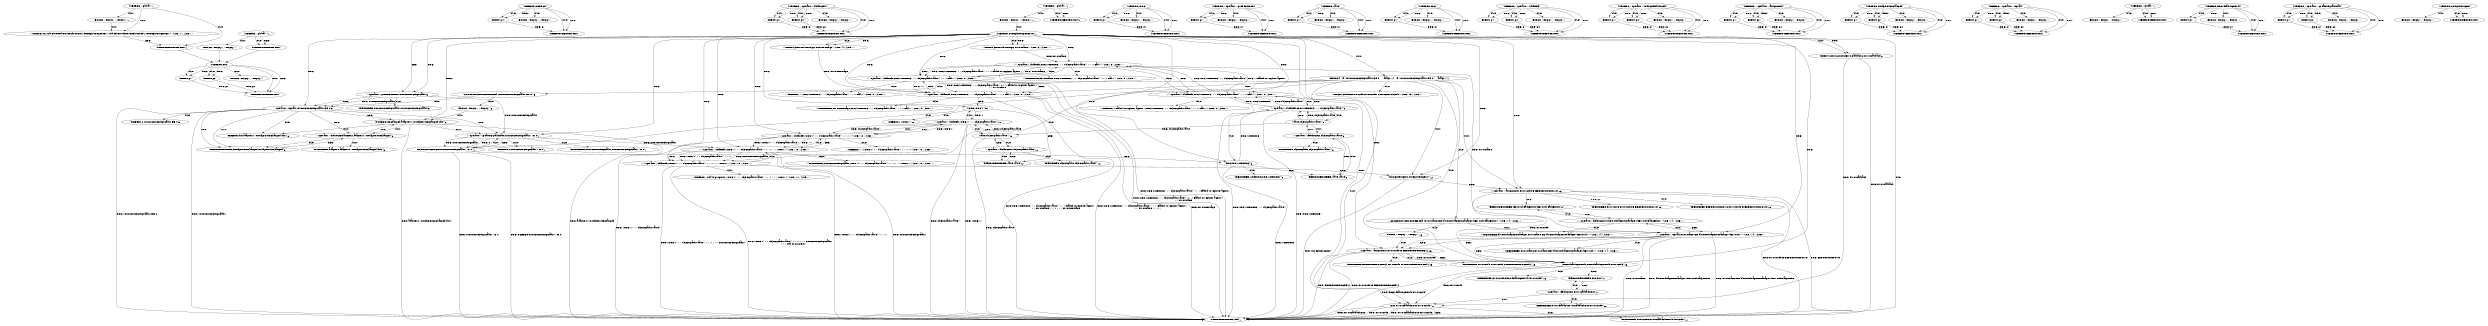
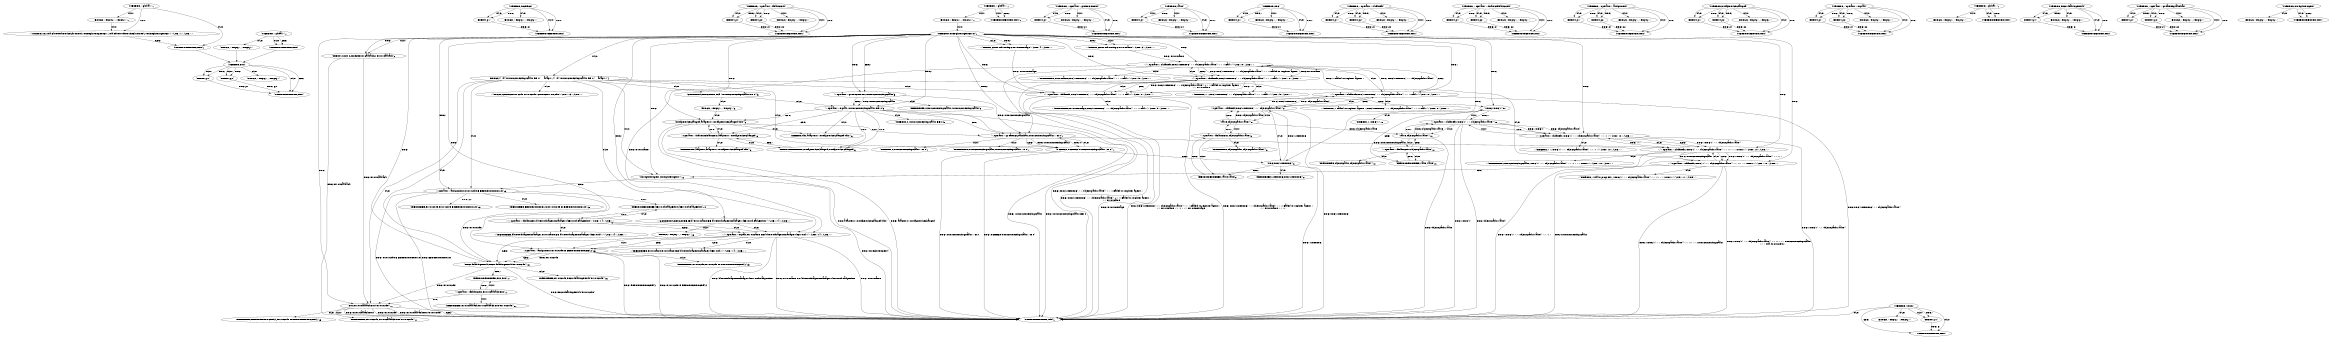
edge "(METHOD,OnRegisterAgentError)" -> "(METHOD_RETURN,void)": now "(METHOD,VLOG)" -> "(METHOD_RETURN,void)"
edge "(<operator>.assignment,error_code = ERROR_INPROGRESS)" -> "(IDENTIFIER,ERROR_INPROGRESS,error_code = ERROR_INPROGRESS)": now "(Run,error_callback.Run(error_code))" -> "(IDENTIFIER,ERROR_INPROGRESS,error_code = ERROR_INPROGRESS)"
